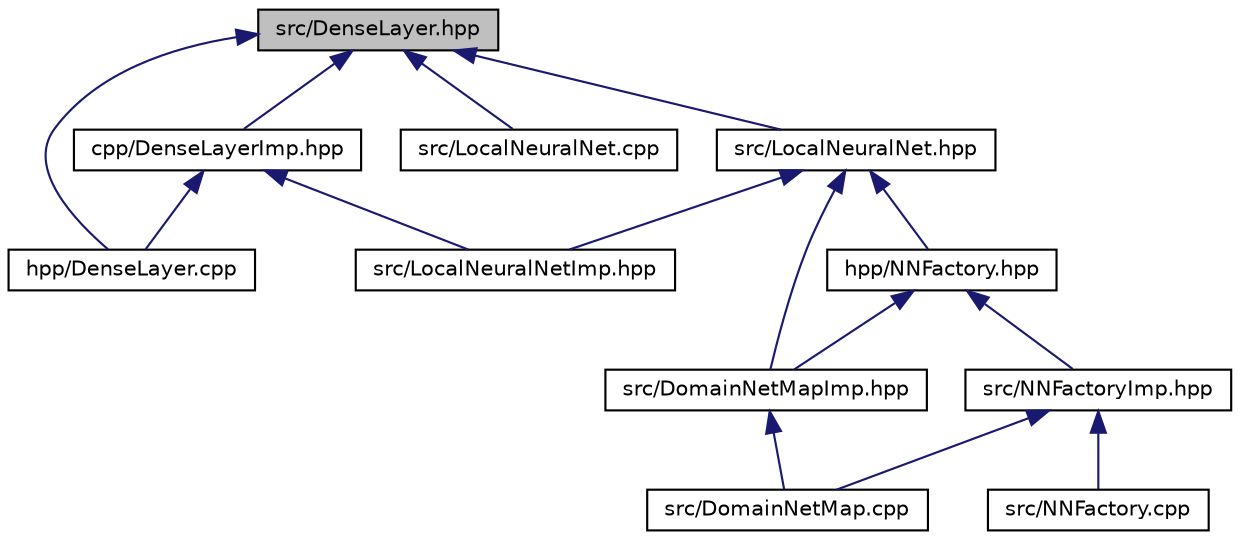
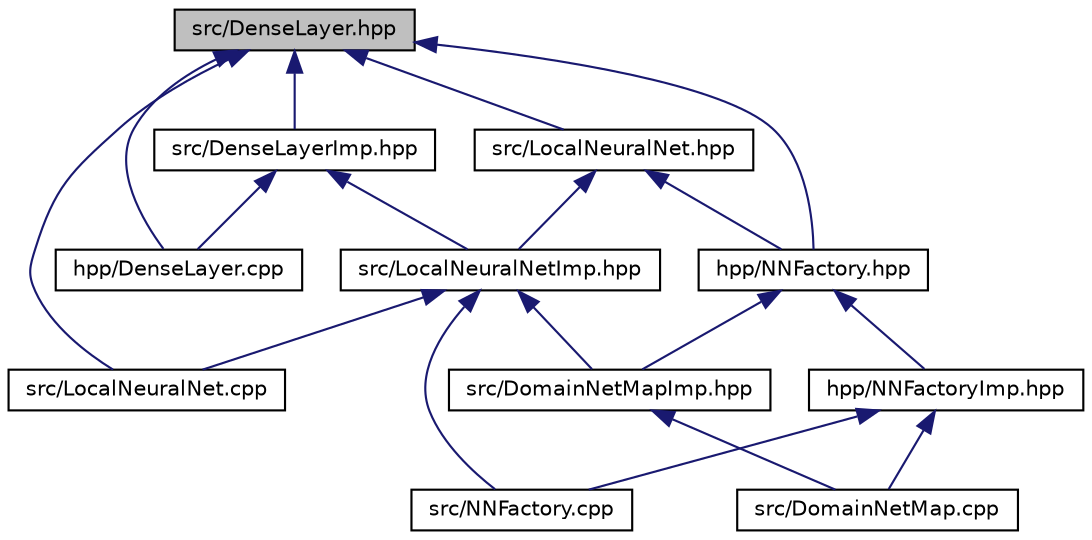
edge "hpp/NNFactory.hpp" -> "src/DenseLayer.hpp": added
node "cpp/DenseLayerImp.hpp": label "cpp/DenseLayerImp.hpp" -> "src/DenseLayerImp.hpp"
edge "src/DomainNetMapImp.hpp" -> "src/LocalNeuralNet.hpp": now "src/DomainNetMapImp.hpp" -> "src/LocalNeuralNetImp.hpp"
edge "src/LocalNeuralNet.cpp" -> "src/LocalNeuralNetImp.hpp": added
node "src/NNFactoryImp.hpp": label "src/NNFactoryImp.hpp" -> "hpp/NNFactoryImp.hpp"
edge "src/NNFactory.cpp" -> "src/LocalNeuralNetImp.hpp": added
